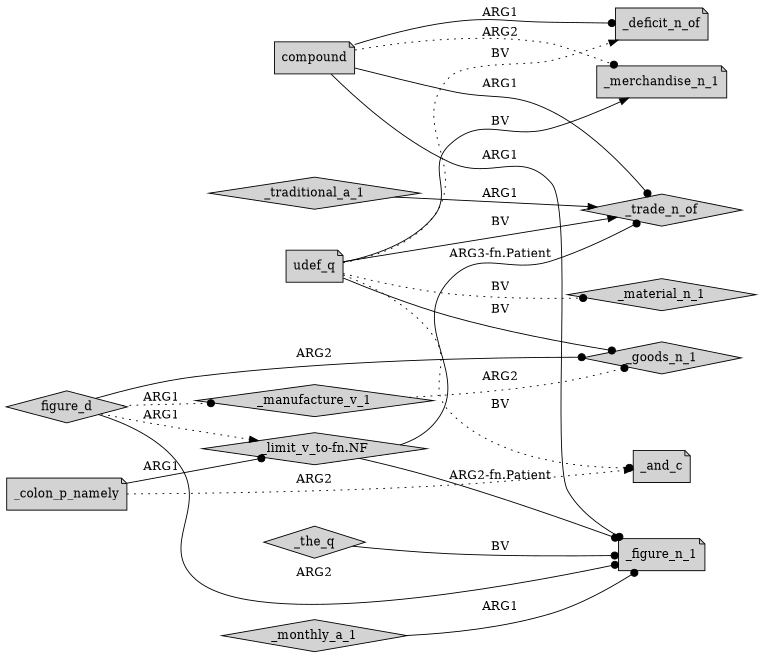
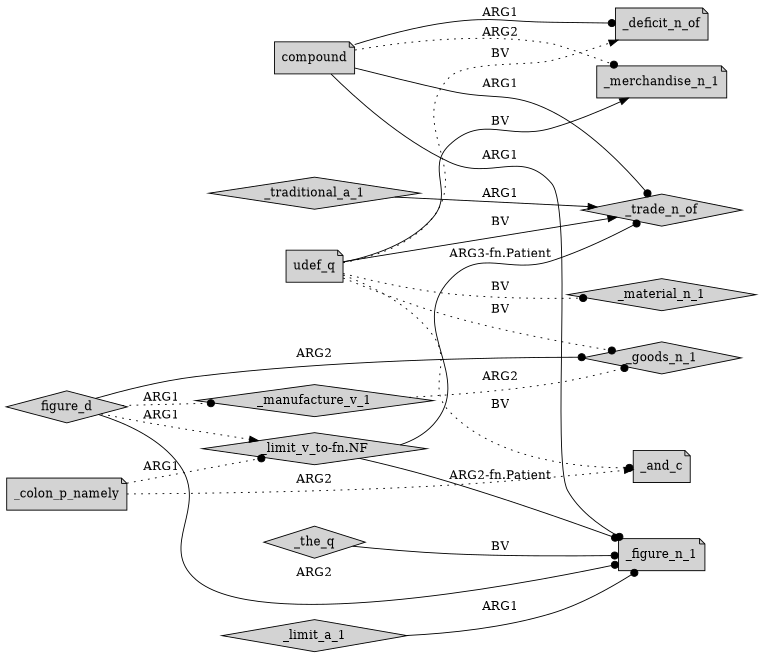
edge "udef_q" -> "_goods_n_1": style solid -> dotted
edge "_colon_p_namely" -> "_limit_v_to-fn.NF": style solid -> dotted
node "_monthly_a_1": label "_monthly_a_1" -> "_limit_a_1"
